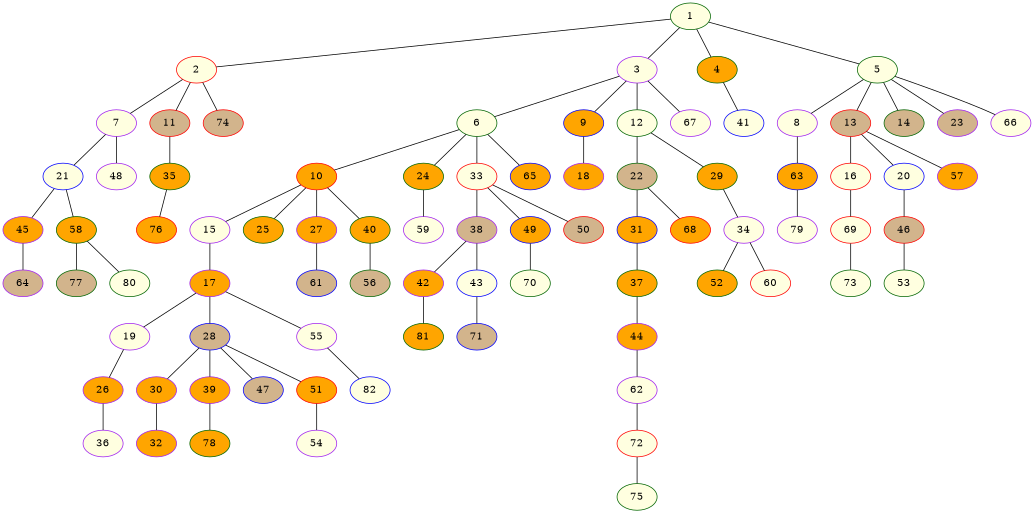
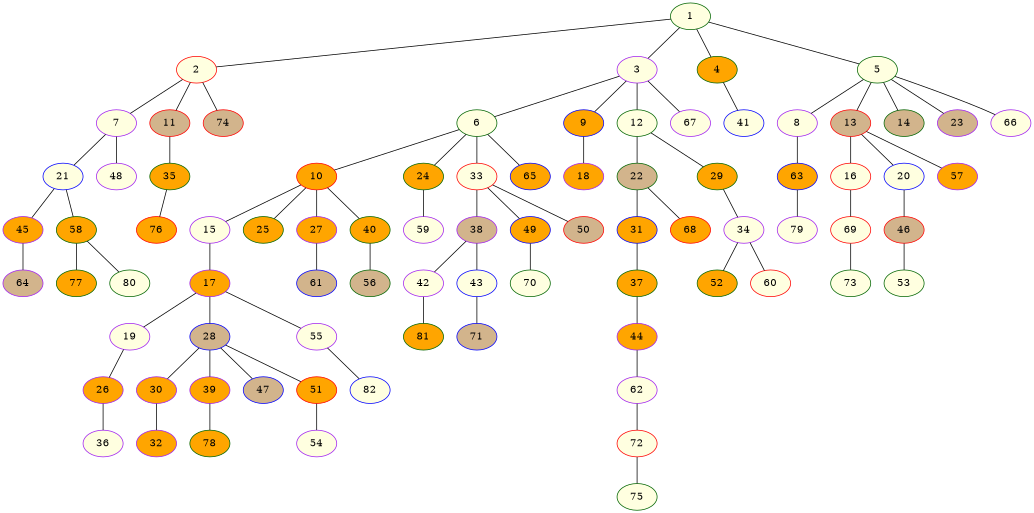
node "77": fillcolor tan -> orange
node "42": fillcolor orange -> lightyellow
